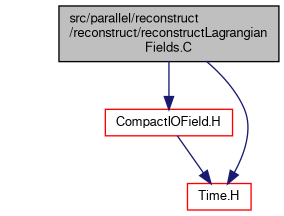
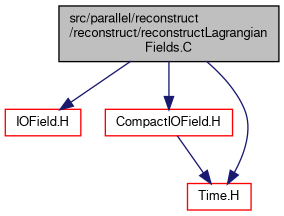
node "IOField.H": added
